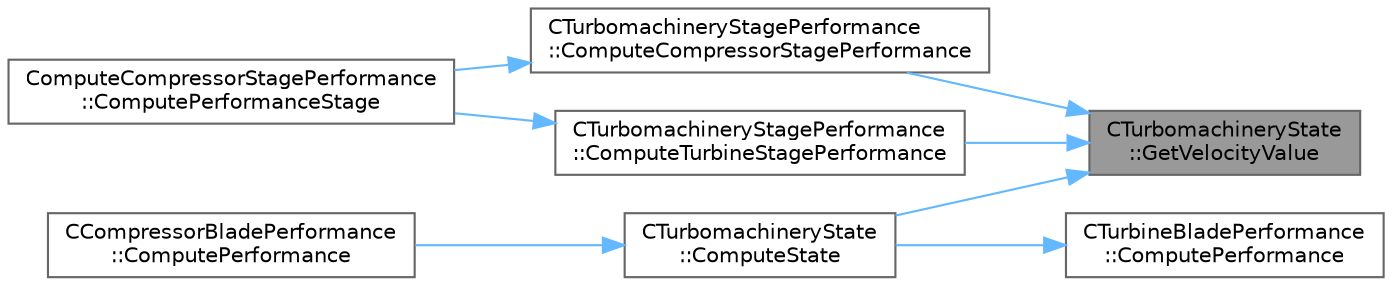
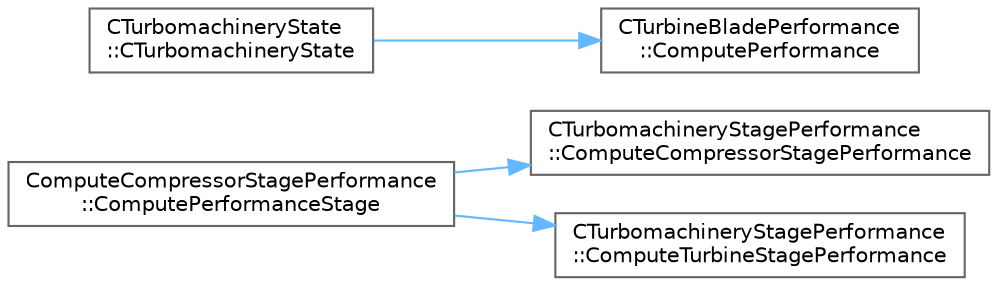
node "CTurbomachineryState ::GetVelocityValue": removed
node "CCompressorBladePerformance ::ComputePerformance": removed
node "CTurbomachineryState ::ComputeState": label "CTurbomachineryState ::ComputeState" -> "CTurbomachineryState ::CTurbomachineryState"
